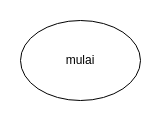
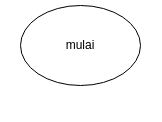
node "mulai": moved (81, 61) -> (81, 46)
